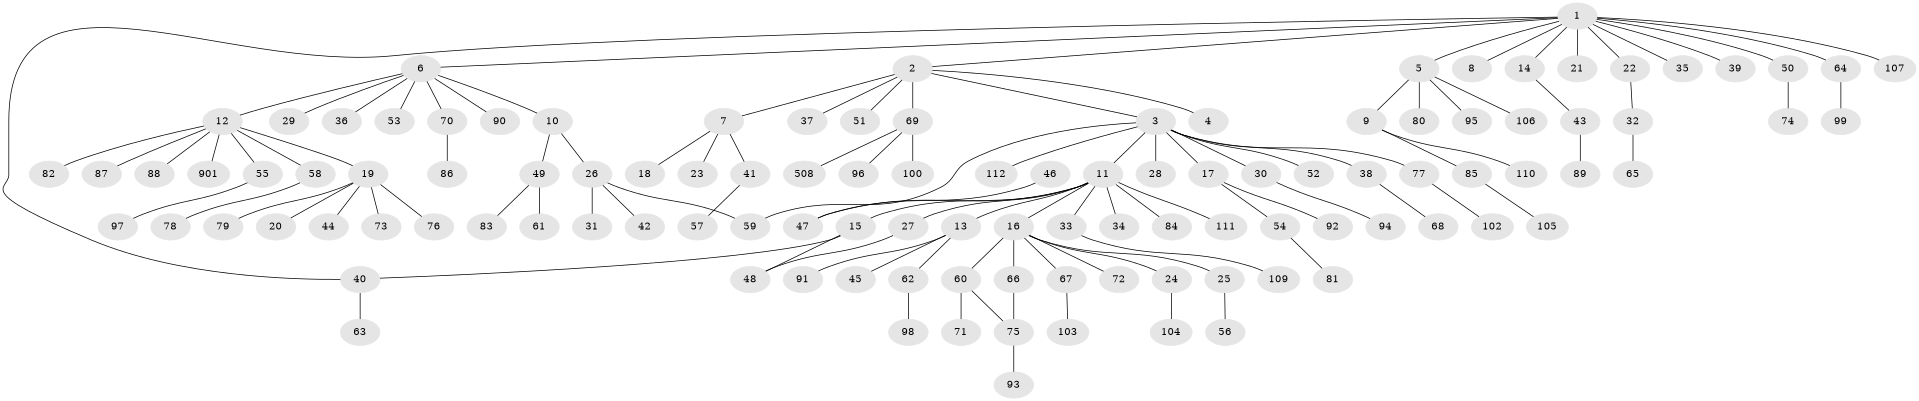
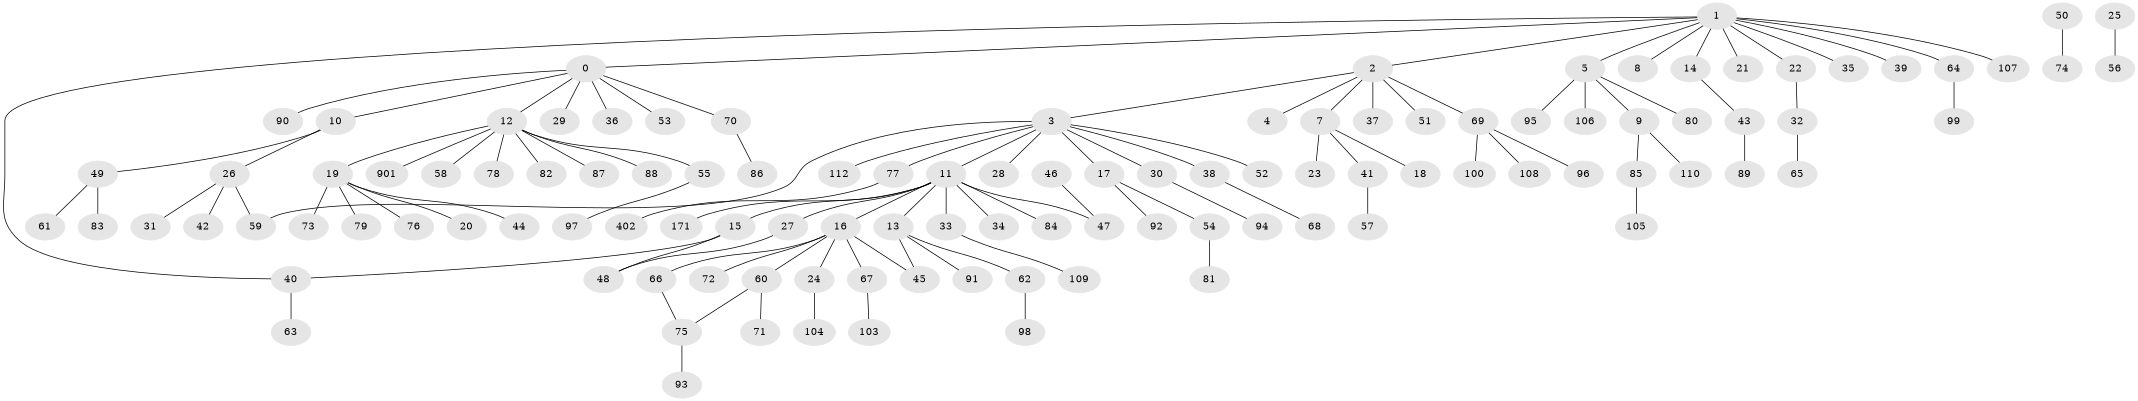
edge "1" -- "50": removed
node "6": label "6" -> "0"
node "508": label "508" -> "108"
edge "58" -- "78": now "12" -- "78"
node "111": label "111" -> "171"
node "102": label "102" -> "402"
edge "16" -- "25": now "16" -- "45"
